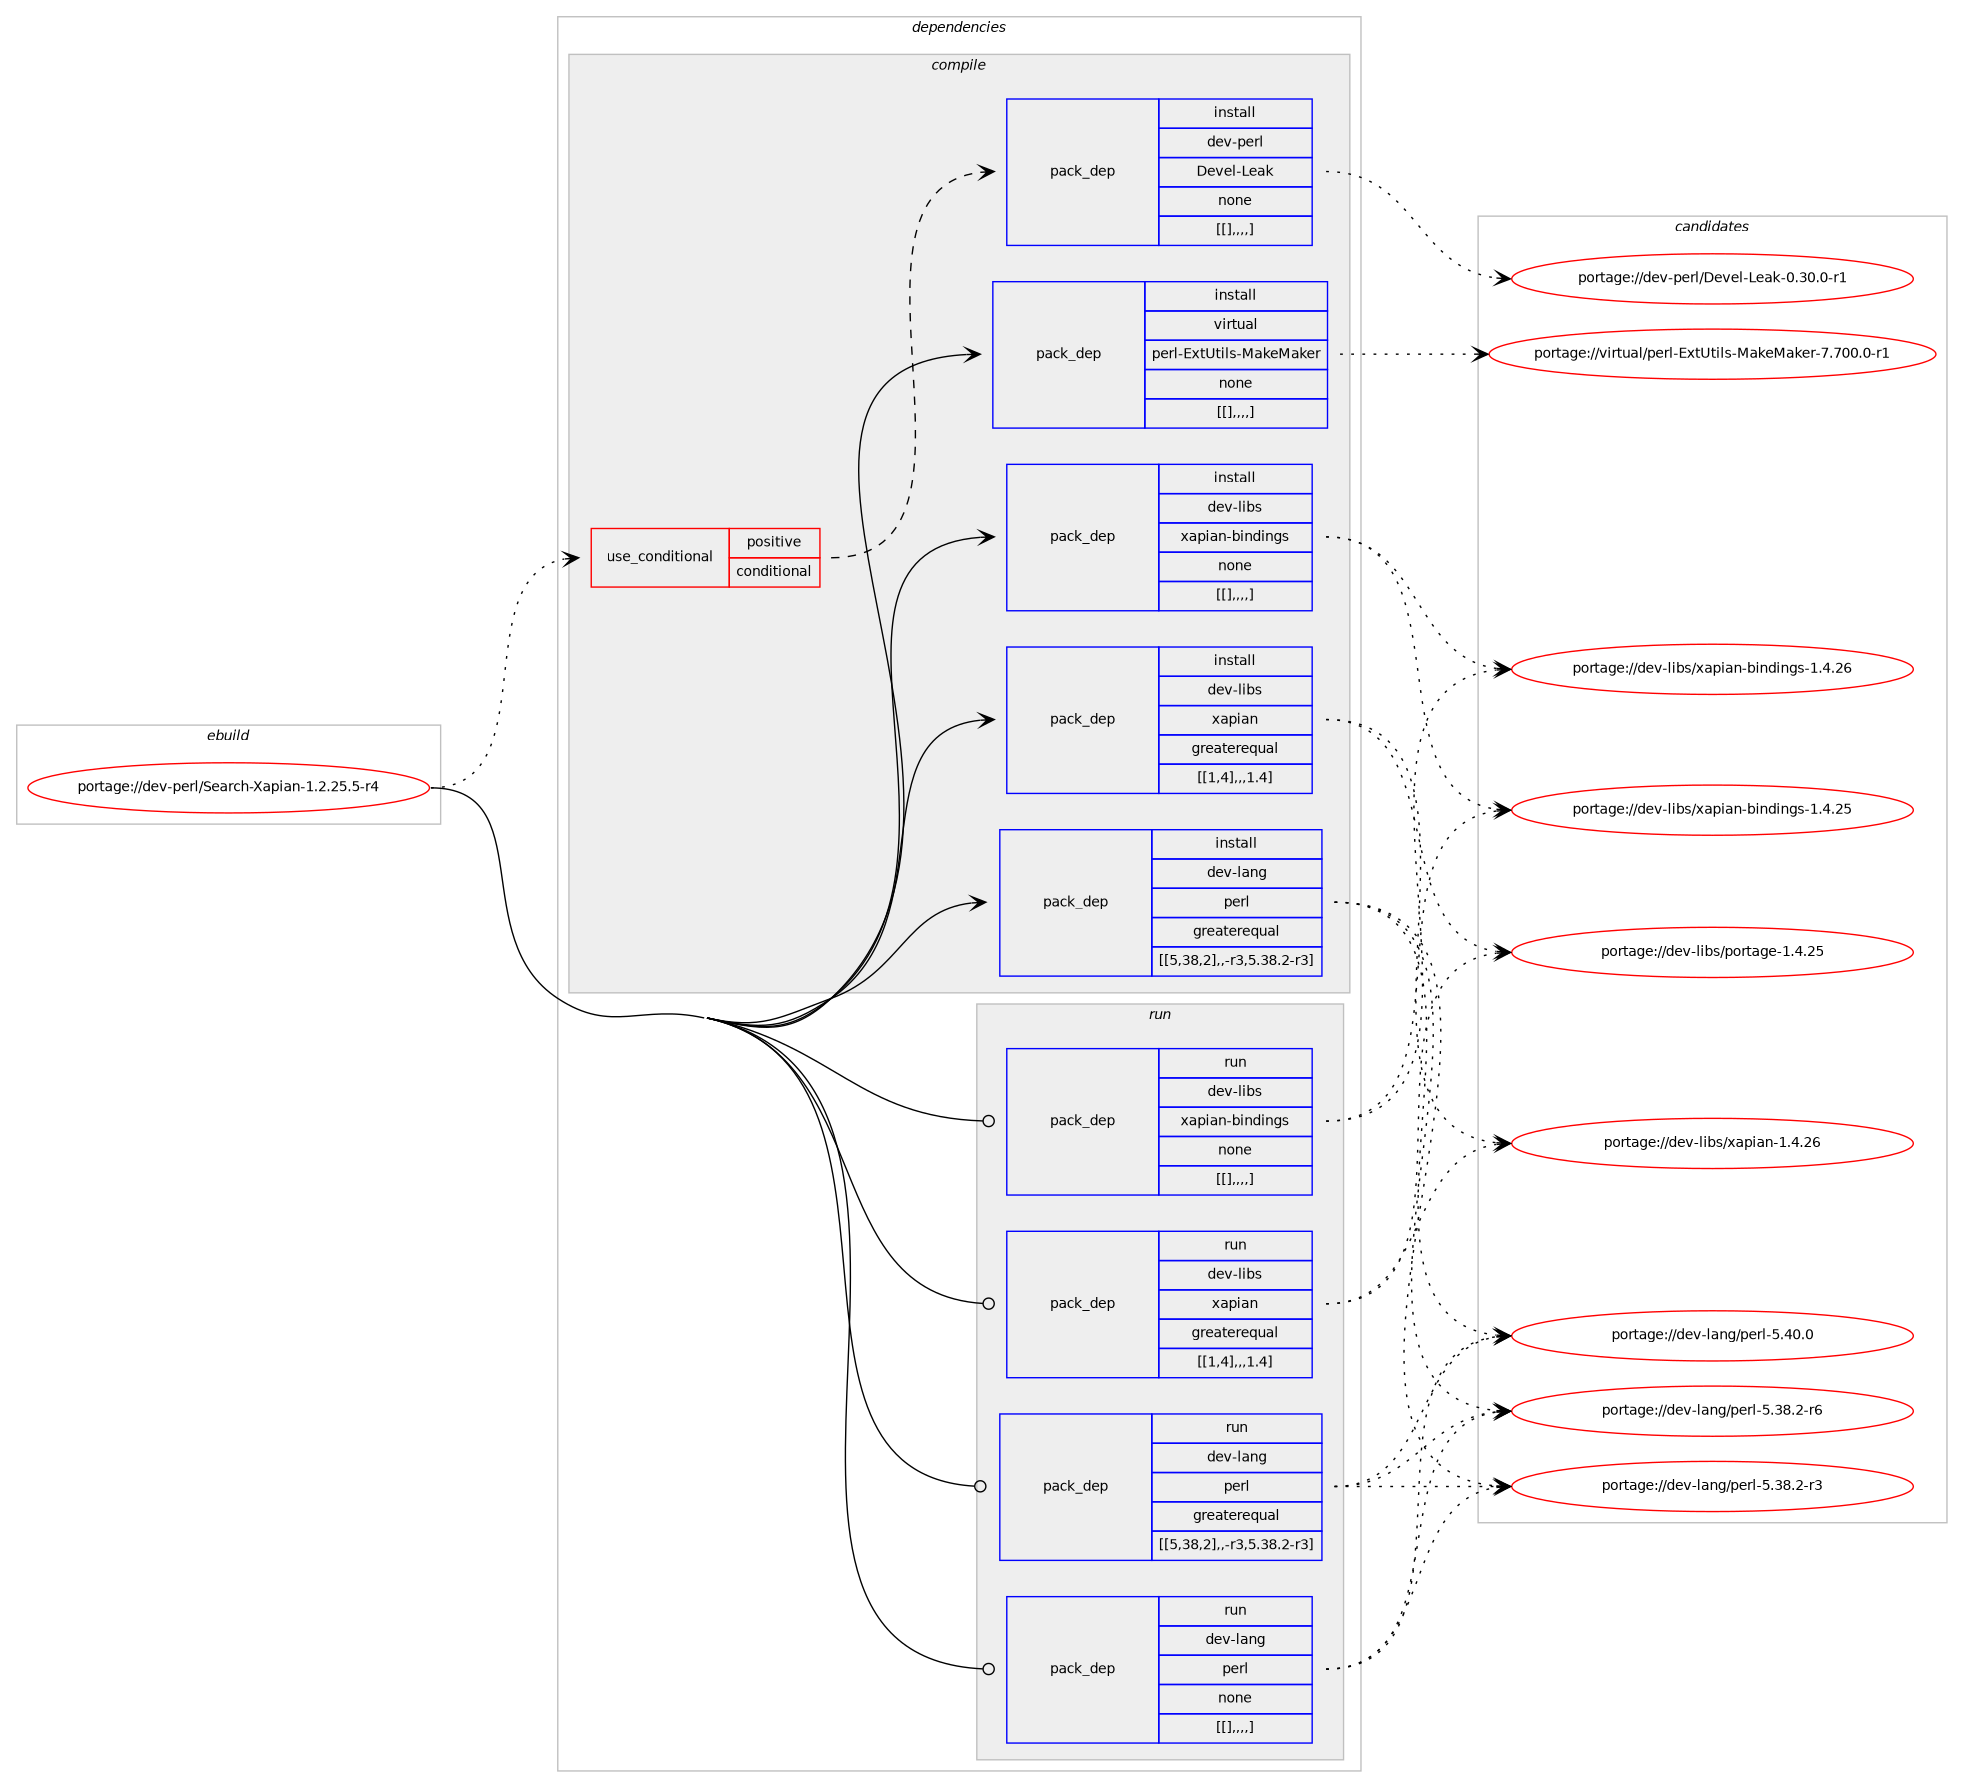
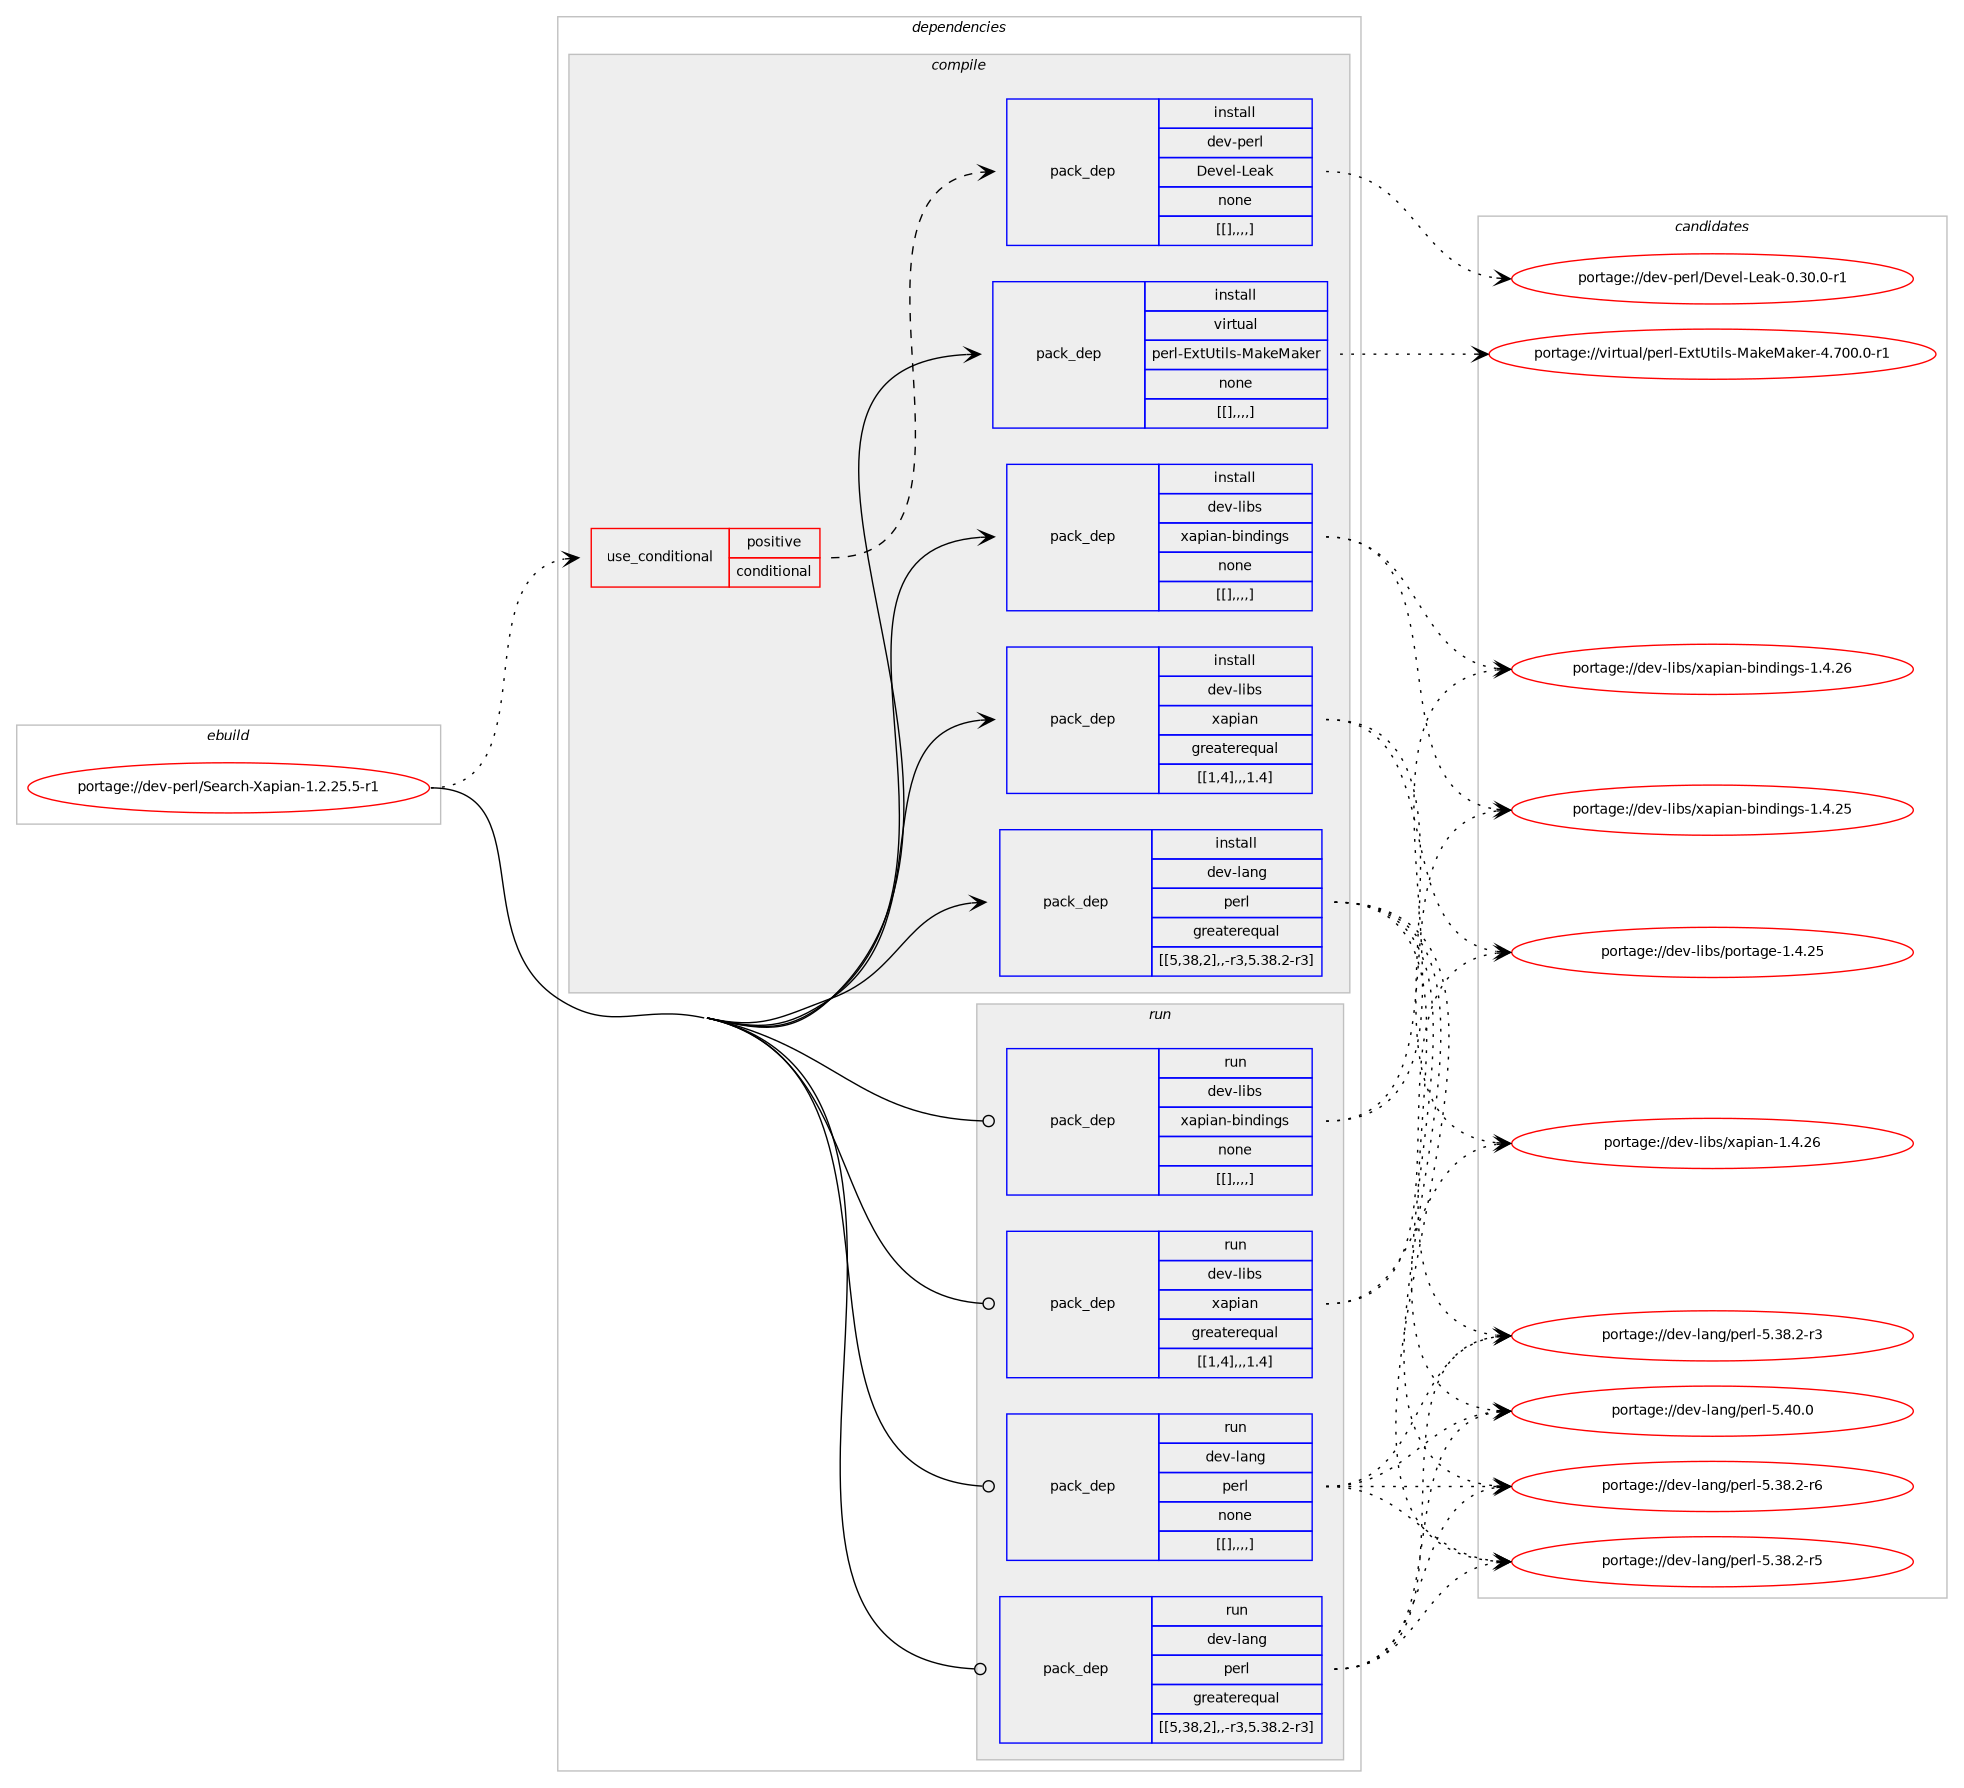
node "portage://virtual/perl-ExtUtils-MakeMaker-7.700.0-r1": label "portage://virtual/perl-ExtUtils-MakeMaker-7.700.0-r1" -> "portage://virtual/perl-ExtUtils-MakeMaker-4.700.0-r1"
node "portage://dev-perl/Search-Xapian-1.2.25.5-r4": label "portage://dev-perl/Search-Xapian-1.2.25.5-r4" -> "portage://dev-perl/Search-Xapian-1.2.25.5-r1"
node "portage://dev-lang/perl-5.38.2-r5": added
